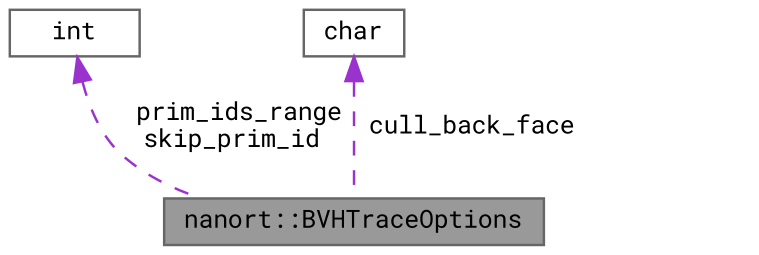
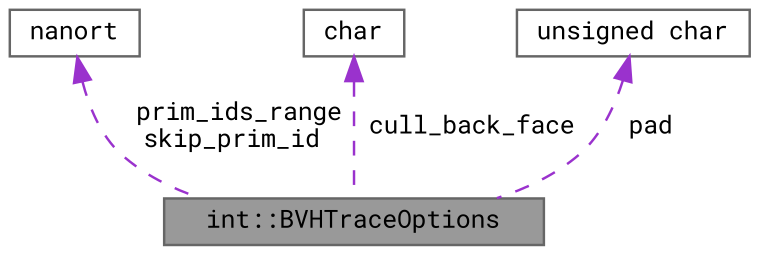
node "int": label "int" -> "nanort"
node "unsigned char": added
node "nanort::BVHTraceOptions": label "nanort::BVHTraceOptions" -> "int::BVHTraceOptions"
